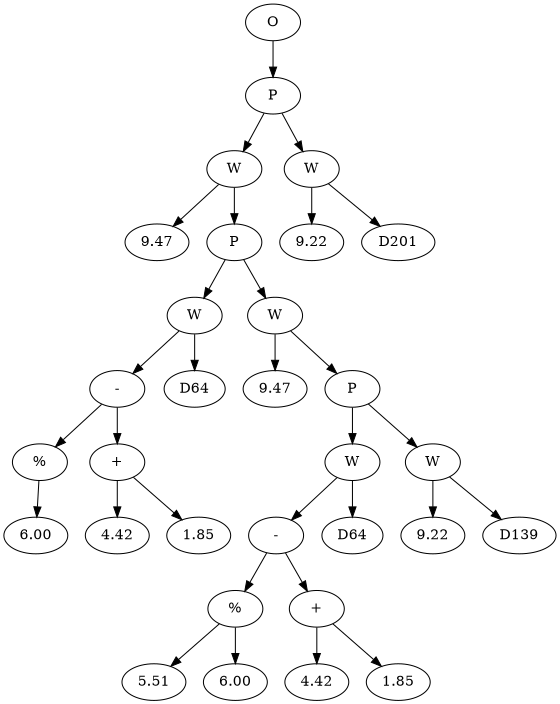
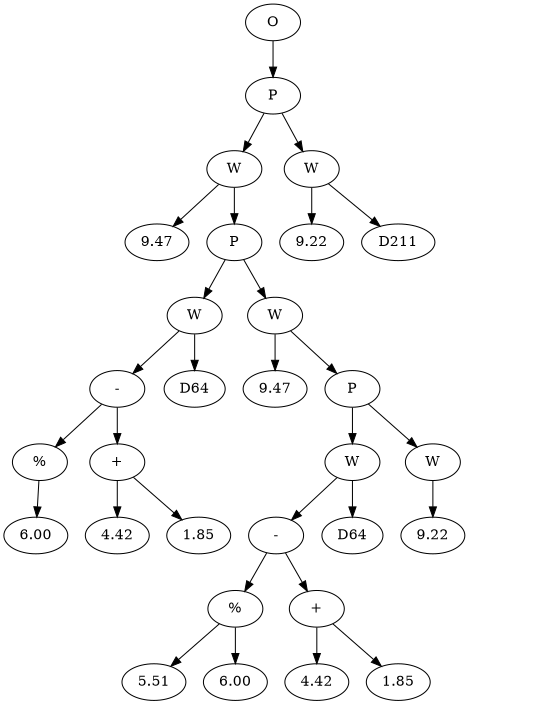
node "D201": label "D201" -> "D211"
node "D139": removed
